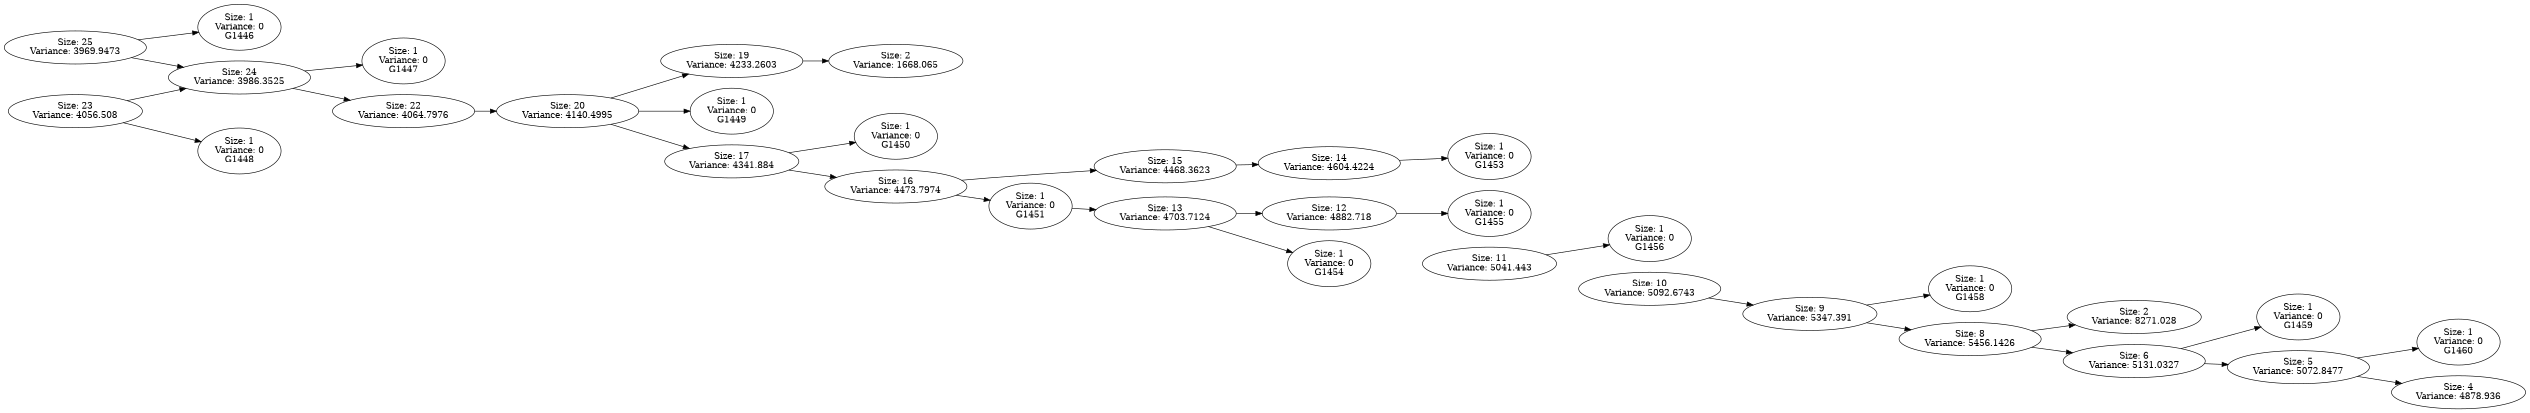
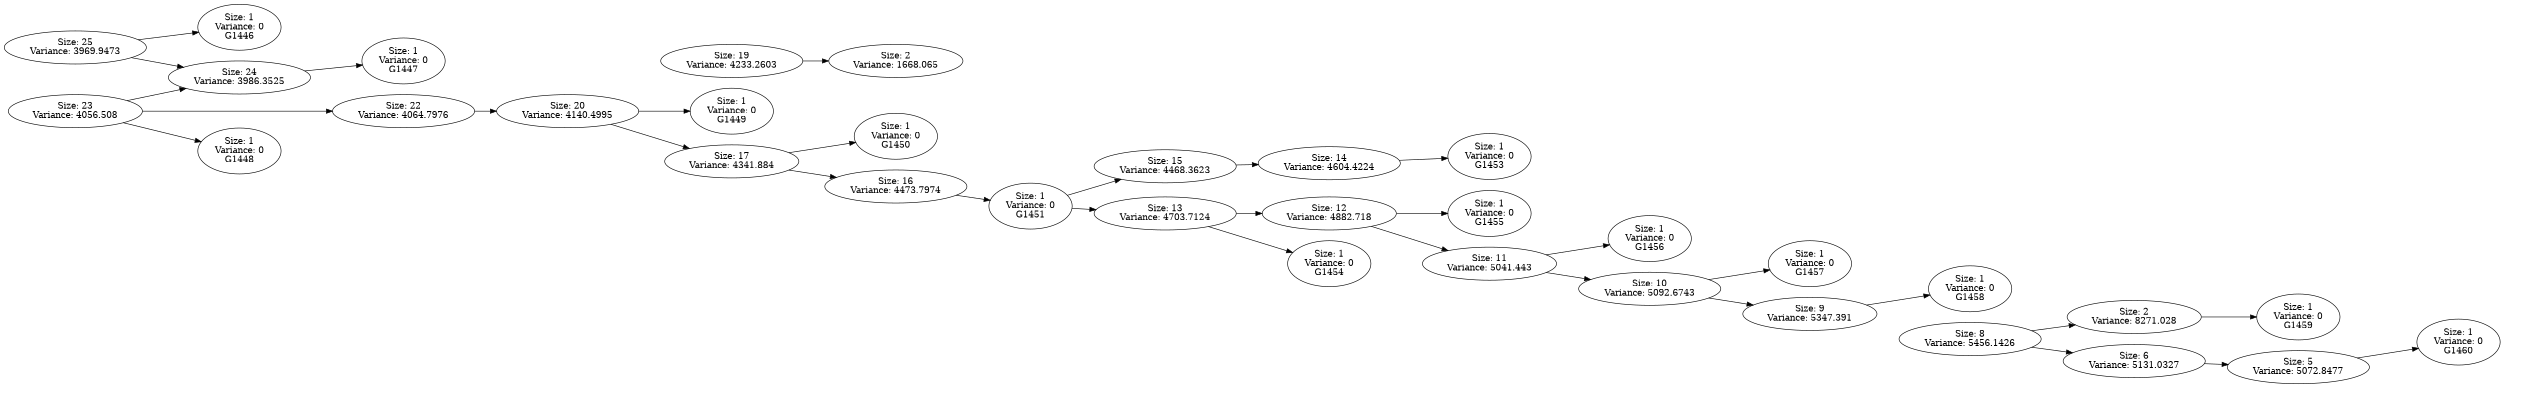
edge "Size: 20 Variance: 4140.4995" -> "Size: 19 Variance: 4233.2603": removed
edge "Size: 24 Variance: 3986.3525" -> "Size: 22 Variance: 4064.7976": now "Size: 23 Variance: 4056.508" -> "Size: 22 Variance: 4064.7976"
edge "Size: 16 Variance: 4473.7974" -> "Size: 15 Variance: 4468.3623": now "Size: 1 Variance: 0 G1451" -> "Size: 15 Variance: 4468.3623"
edge "Size: 12 Variance: 4882.718" -> "Size: 11 Variance: 5041.443": added
node "Size: 1 Variance: 0 G1457": added
edge "Size: 11 Variance: 5041.443" -> "Size: 10 Variance: 5092.6743": added
edge "Size: 9 Variance: 5347.391" -> "Size: 8 Variance: 5456.1426": removed
edge "Size: 6 Variance: 5131.0327" -> "Size: 1 Variance: 0 G1459": now "Size: 2 Variance: 8271.028" -> "Size: 1 Variance: 0 G1459"
node "Size: 4 Variance: 4878.936": removed
